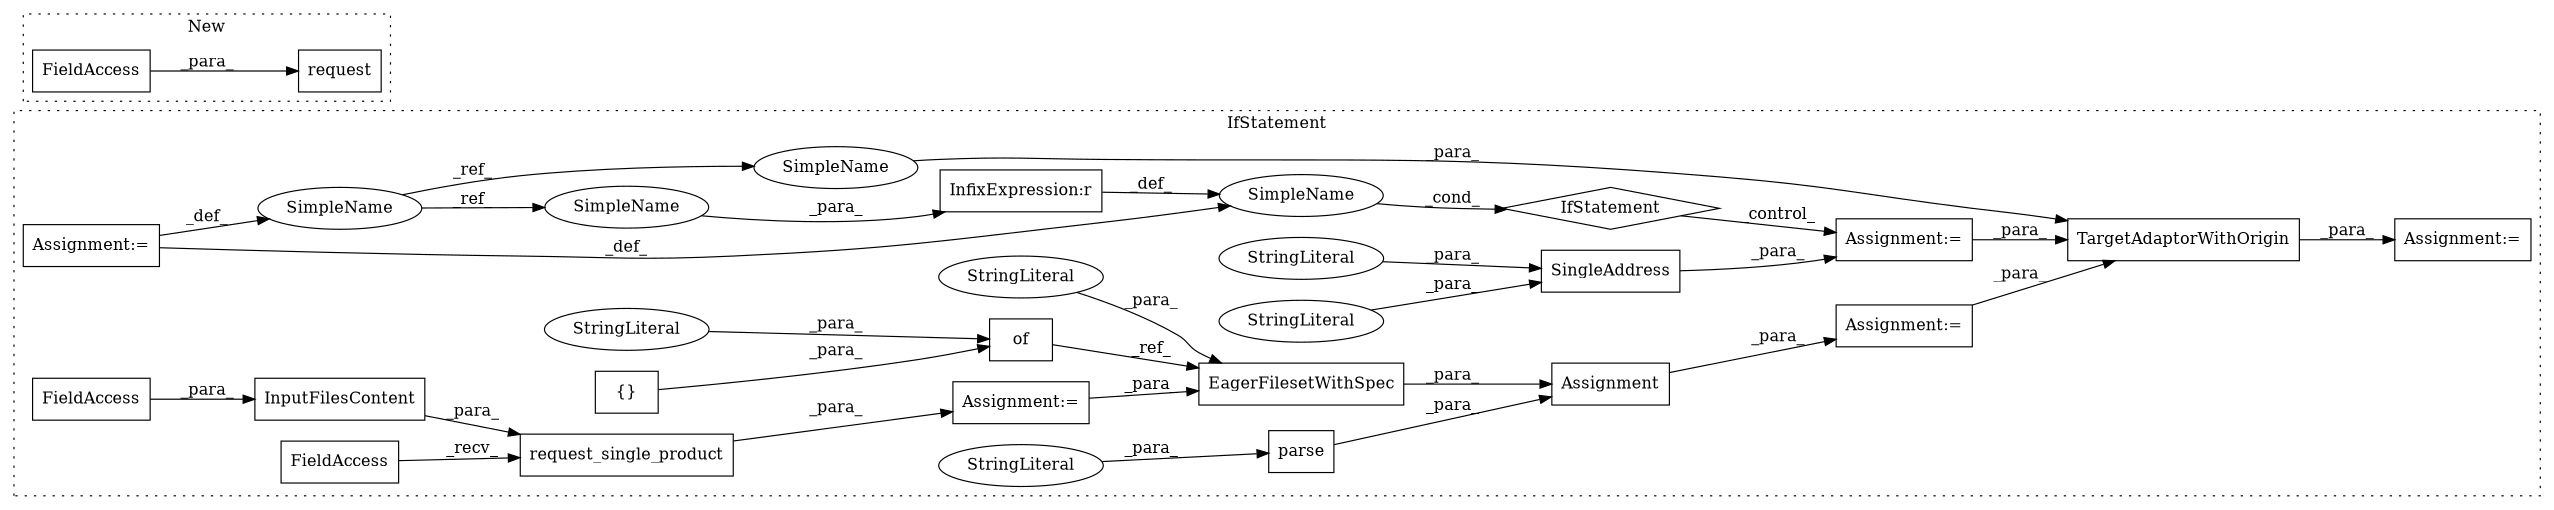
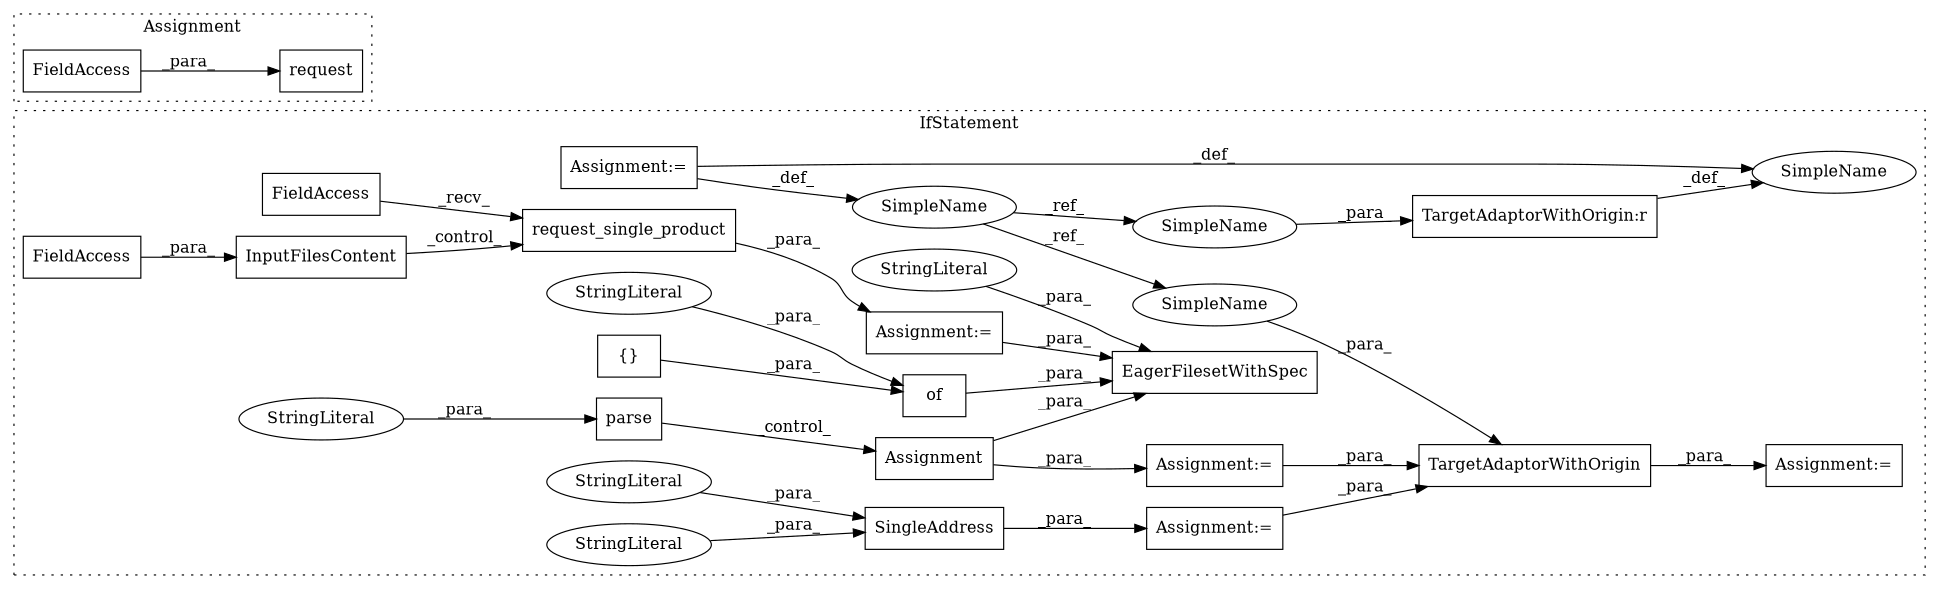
cluster "New": label "New" -> "Assignment"
node "InfixExpression:r": label "InfixExpression:r" -> "TargetAdaptorWithOrigin:r"
node "IfStatement": removed
edge "of" -> "EagerFilesetWithSpec": label "_ref_" -> "_para_"
edge "EagerFilesetWithSpec" -> "Assignment": reversed
edge "parse" -> "Assignment": label "_para_" -> "_control_"
edge "InputFilesContent" -> "request_single_product": label "_para_" -> "_control_"
